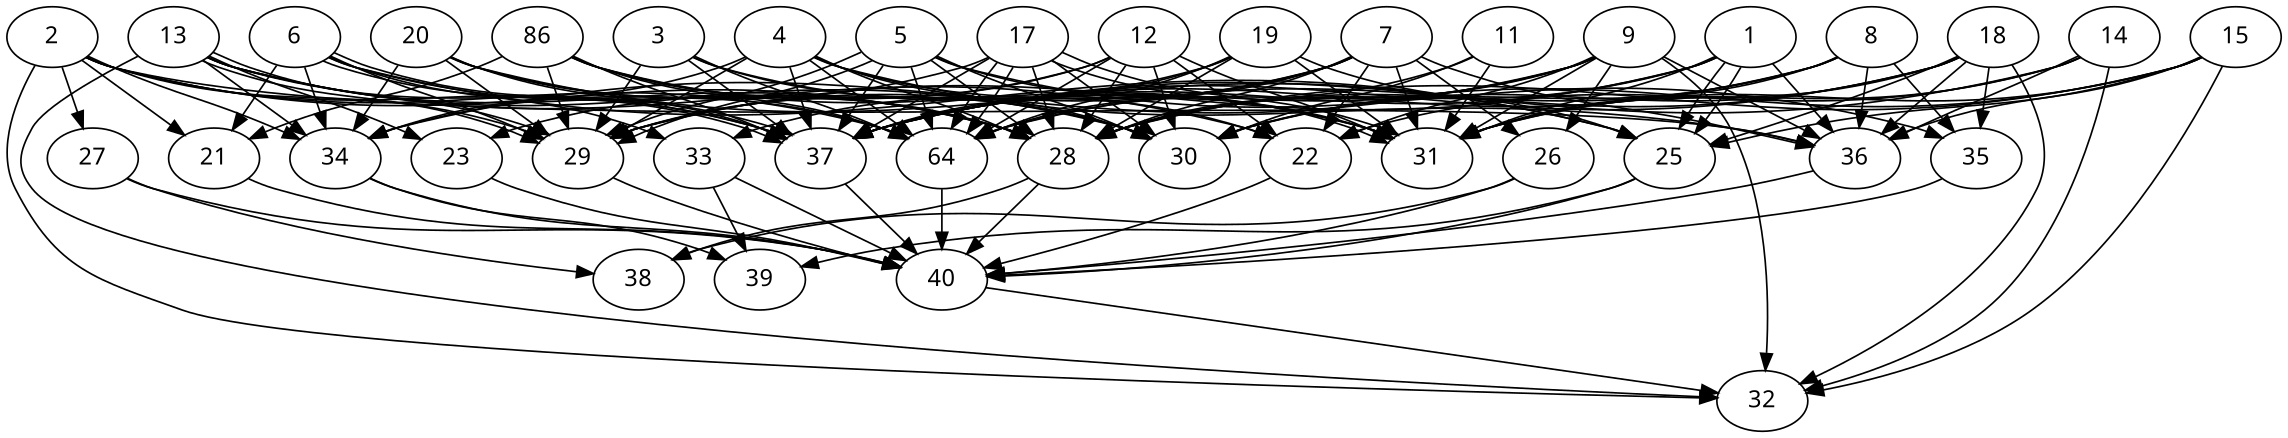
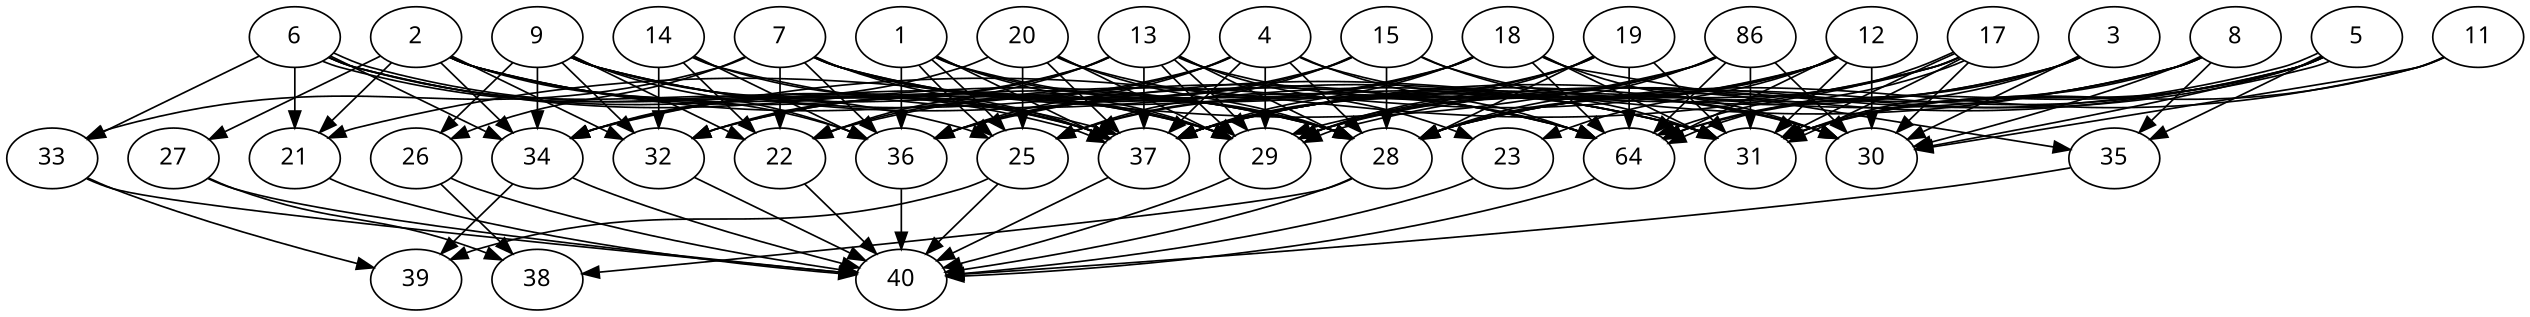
edge "12" -> "37": added
edge "40" -> "32": reversed
